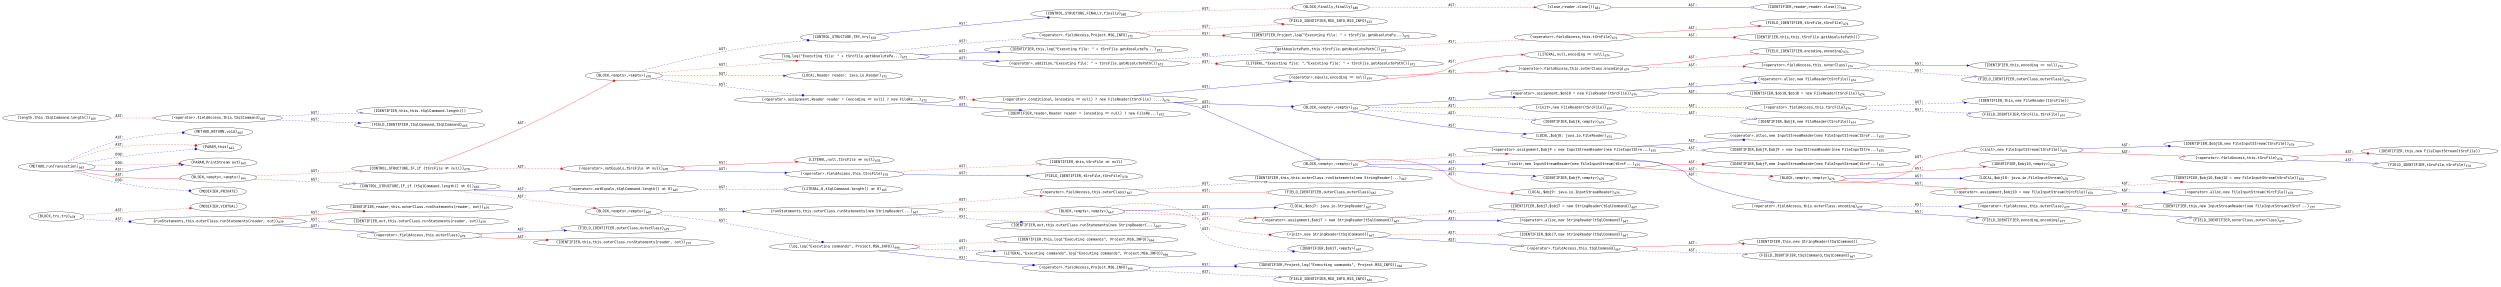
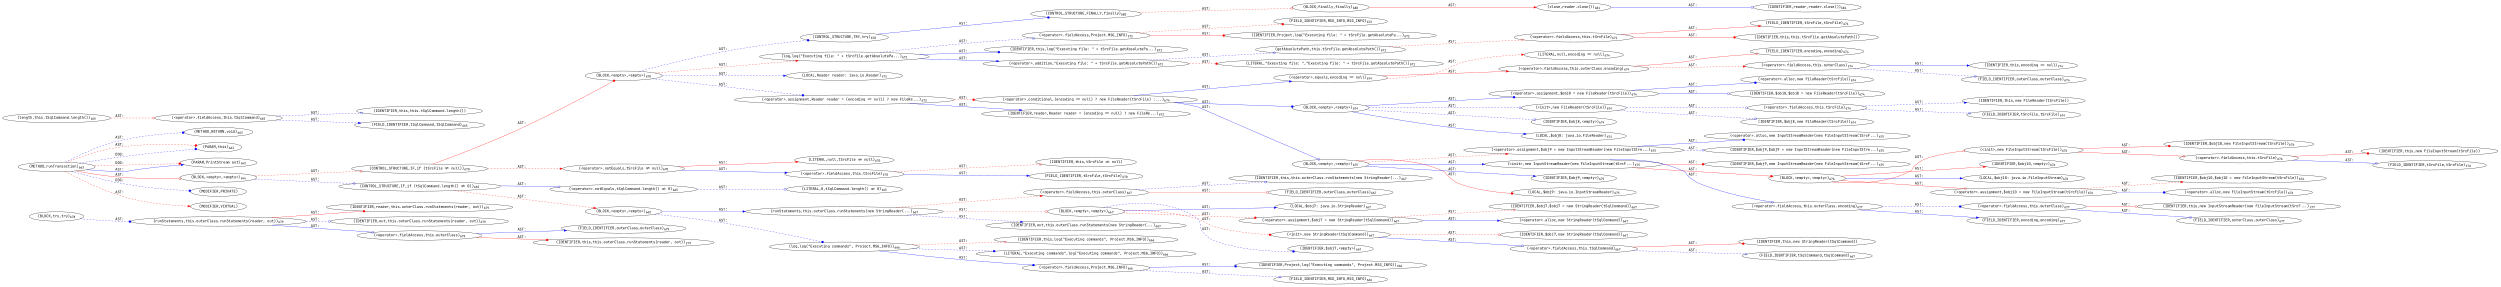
edge "(BLOCK,finally,finally)" -> "(close,reader.close())": style dashed -> solid
edge "(<operator>.equals,encoding == null)" -> "(LITERAL,null,encoding == null)": style solid -> dashed
edge "(<init>,new FileInputStream(tSrcFile))" -> "(IDENTIFIER,$obj10,new FileInputStream(tSrcFile))": color blue -> red
edge "(CONTROL_STRUCTURE,IF,if (tSrcFile != null))" -> "(<operator>.notEquals,tSrcFile != null)": arrowhead dot -> normal
edge "(<operator>.notEquals,tSqlCommand.length() != 0)" -> "(CONTROL_STRUCTURE,IF,if (tSqlCommand.length() != 0))": reversed
edge "(BLOCK,try,try)" -> "(MODIFIER,VIRTUAL)": now "(METHOD,runTransaction)" -> "(MODIFIER,VIRTUAL)"
